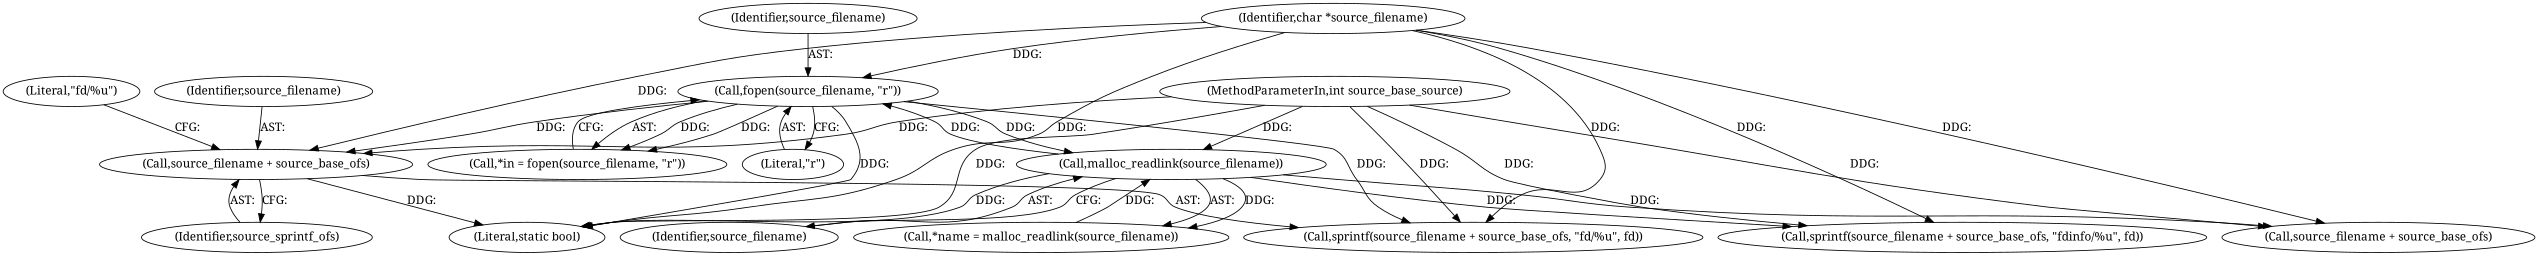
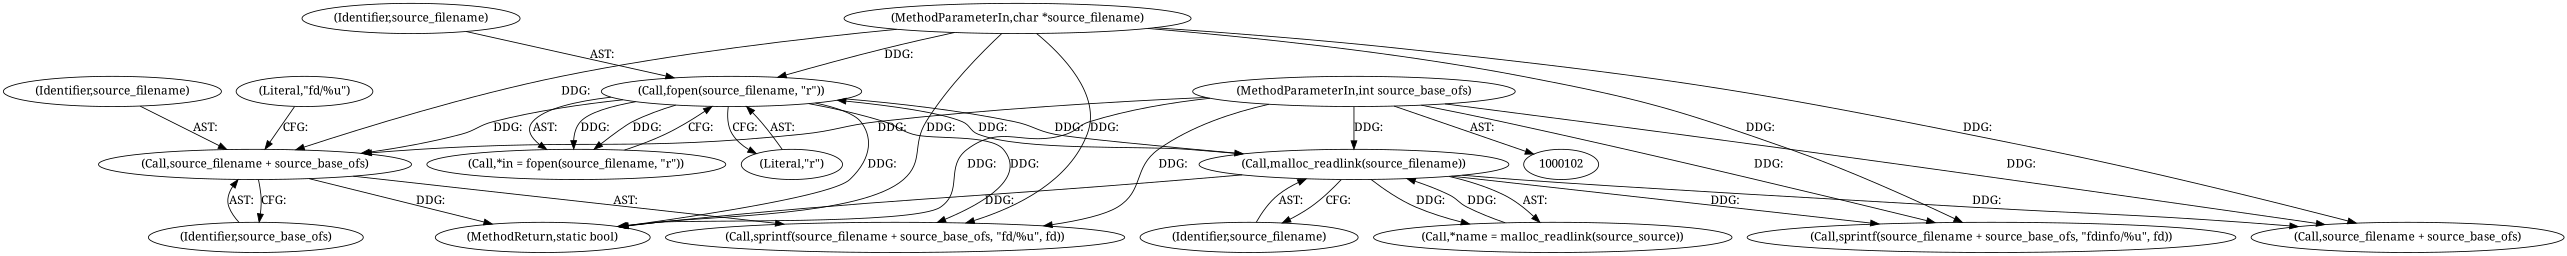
node "(Identifier,char *source_filename)": label "(Identifier,char *source_filename)" -> "(MethodParameterIn,char *source_filename)"
node "(MethodParameterIn,int source_base_source)": label "(MethodParameterIn,int source_base_source)" -> "(MethodParameterIn,int source_base_ofs)"
node "1000102": added
node "(Identifier,source_sprintf_ofs)": label "(Identifier,source_sprintf_ofs)" -> "(Identifier,source_base_ofs)"
node "(Literal,static bool)": label "(Literal,static bool)" -> "(MethodReturn,static bool)"
node "(Call,*name = malloc_readlink(source_filename))": label "(Call,*name = malloc_readlink(source_filename))" -> "(Call,*name = malloc_readlink(source_source))"
